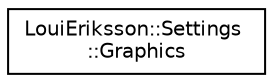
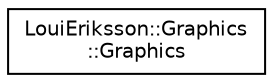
node "LouiEriksson::Settings ::Graphics": label "LouiEriksson::Settings ::Graphics" -> "LouiEriksson::Graphics ::Graphics"
